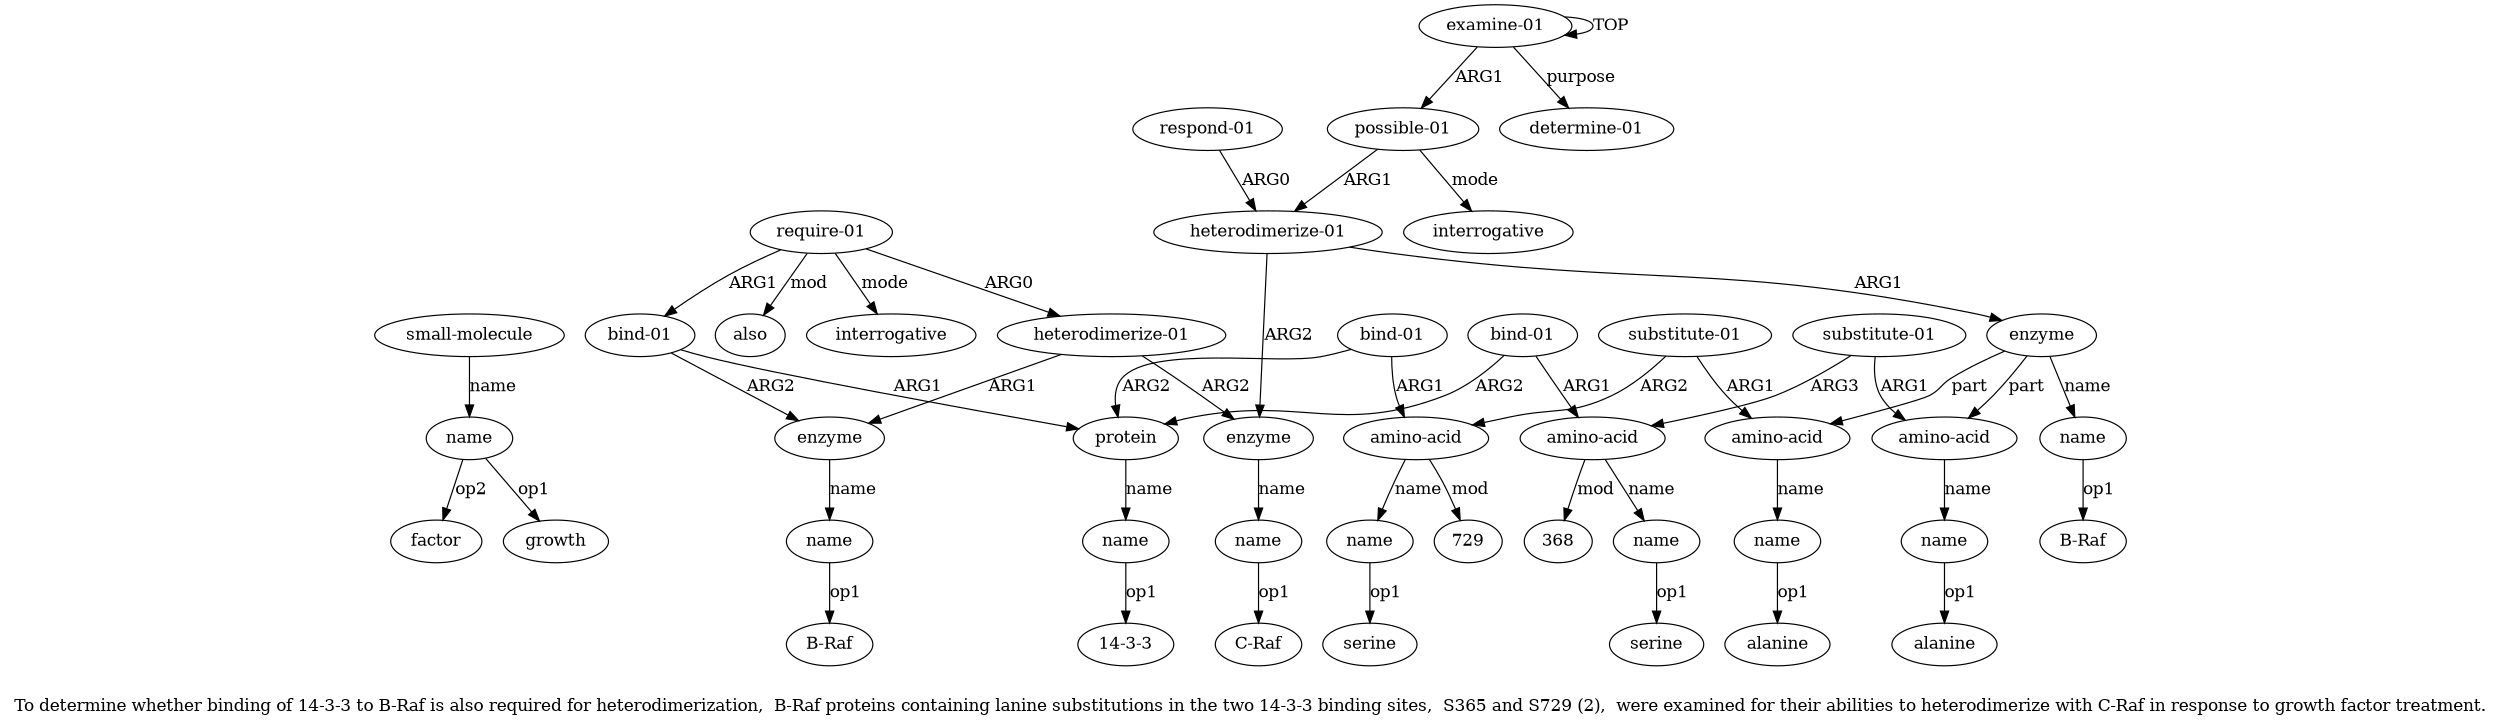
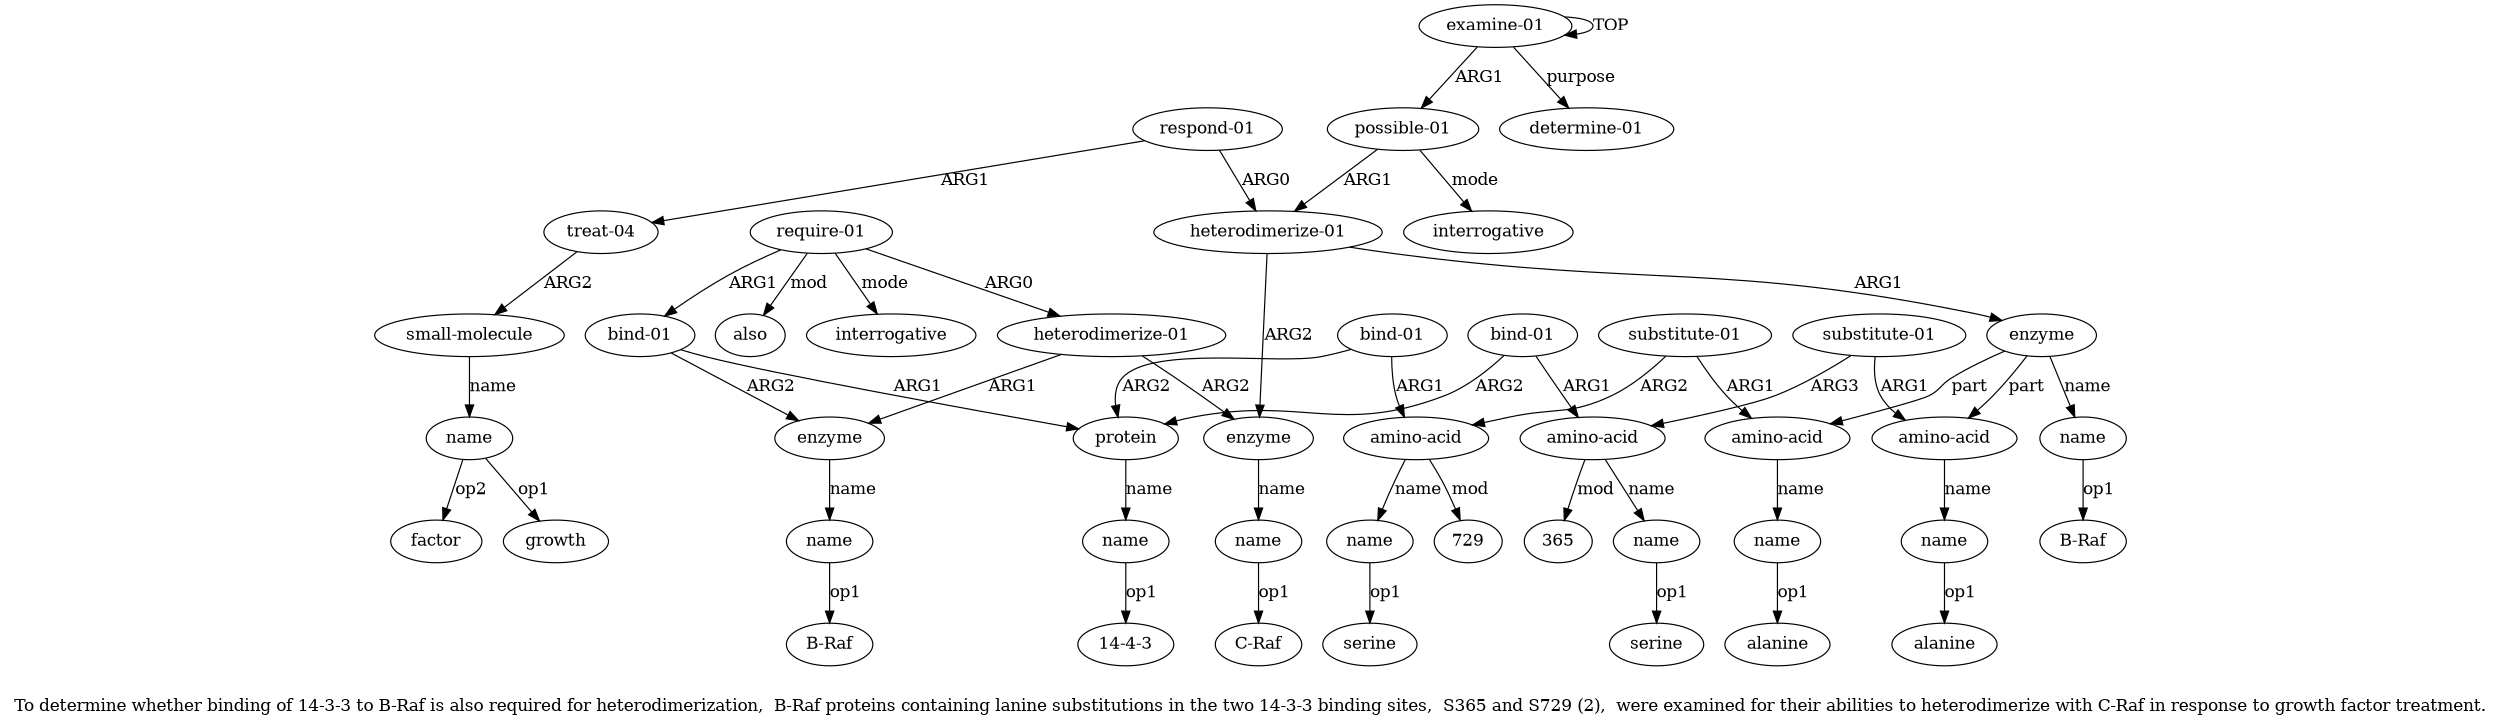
node "treat-04": added
node "368": label "368" -> "365"
node "14-3-3": label "14-3-3" -> "14-4-3"
